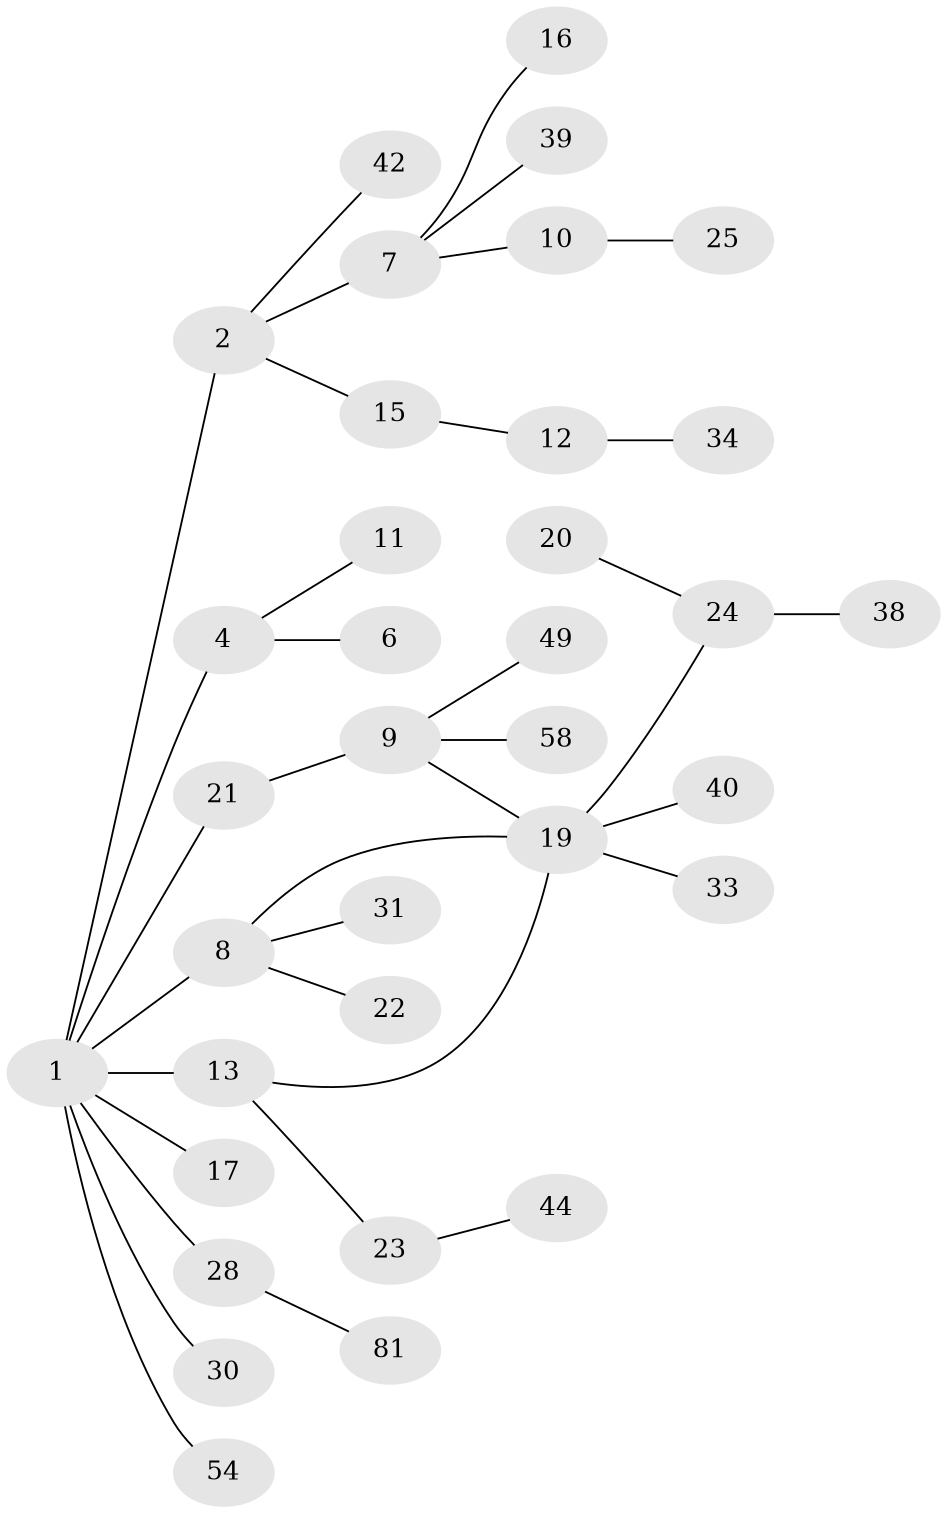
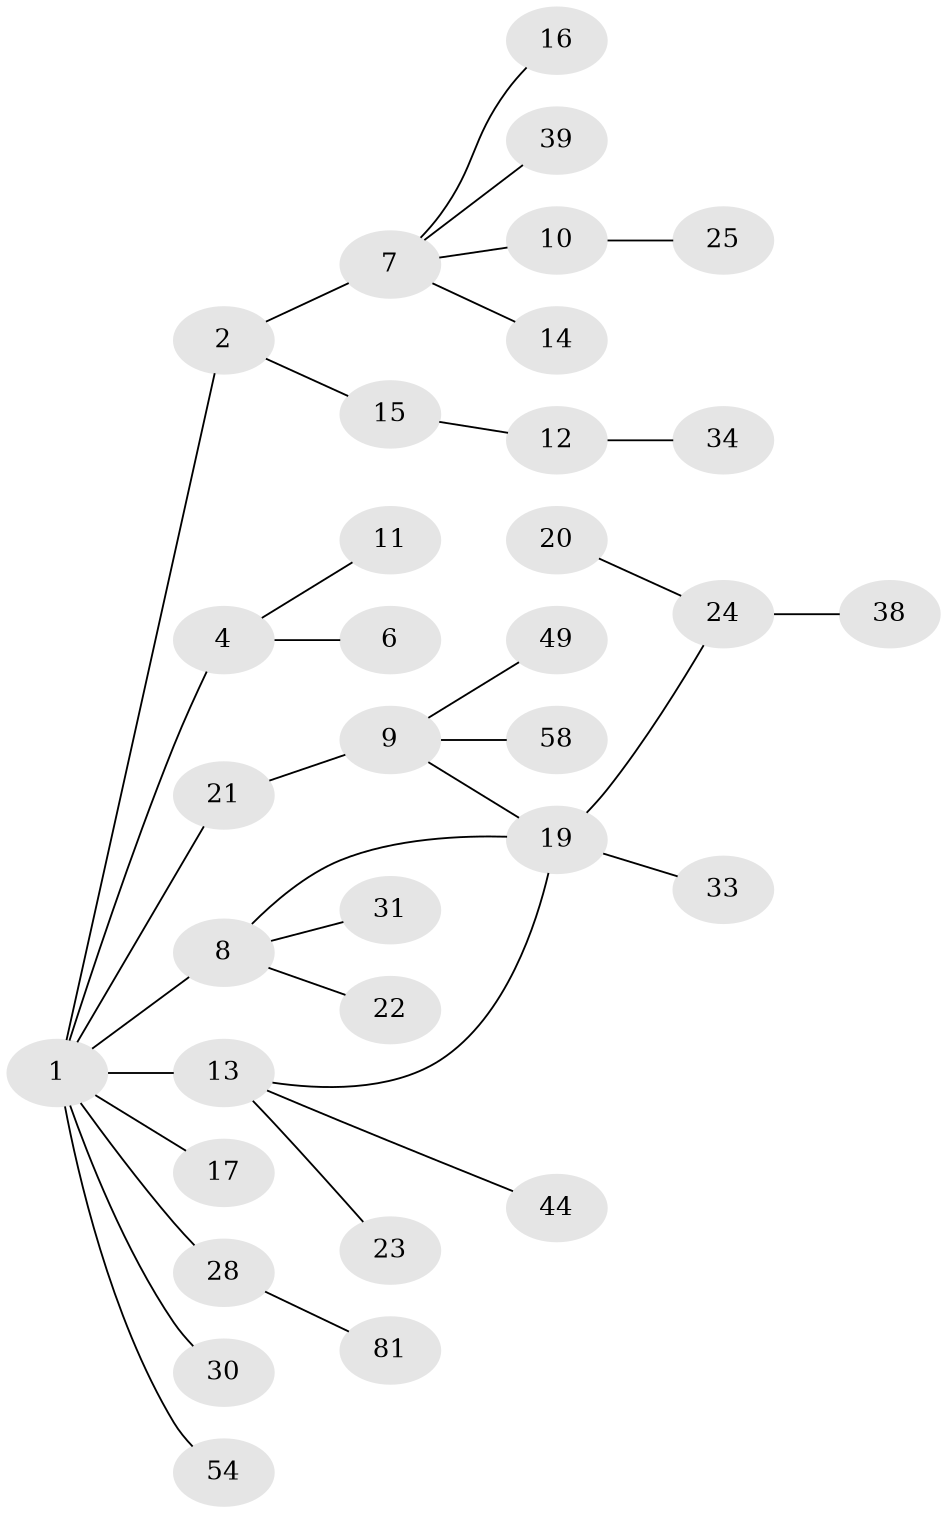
node "42": removed
node "14": added
node "40": removed
edge "44" -- "23": now "44" -- "13"
